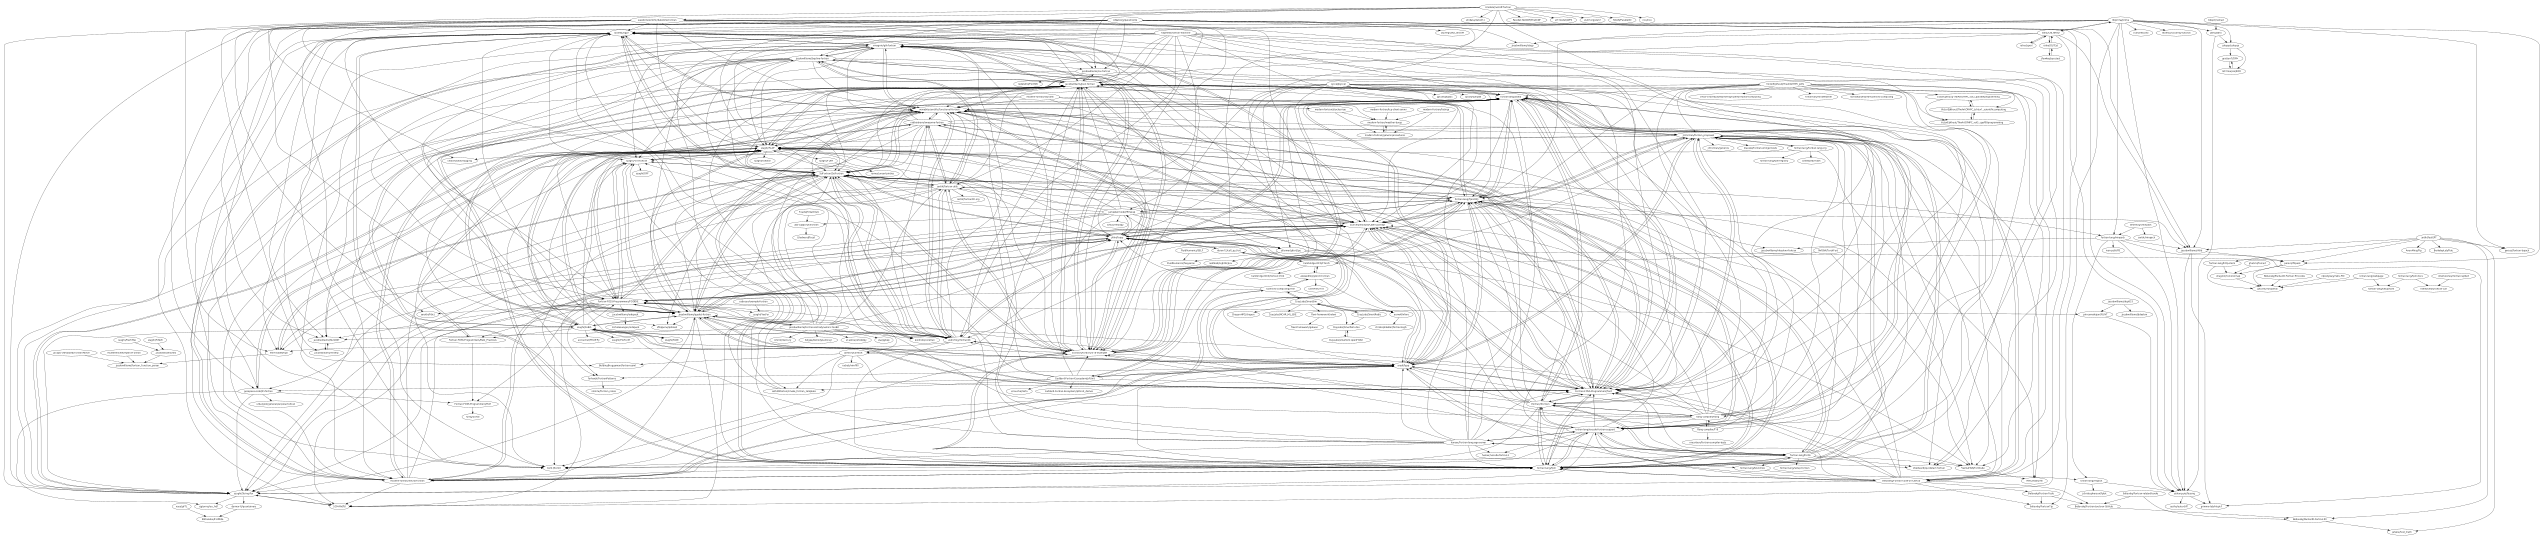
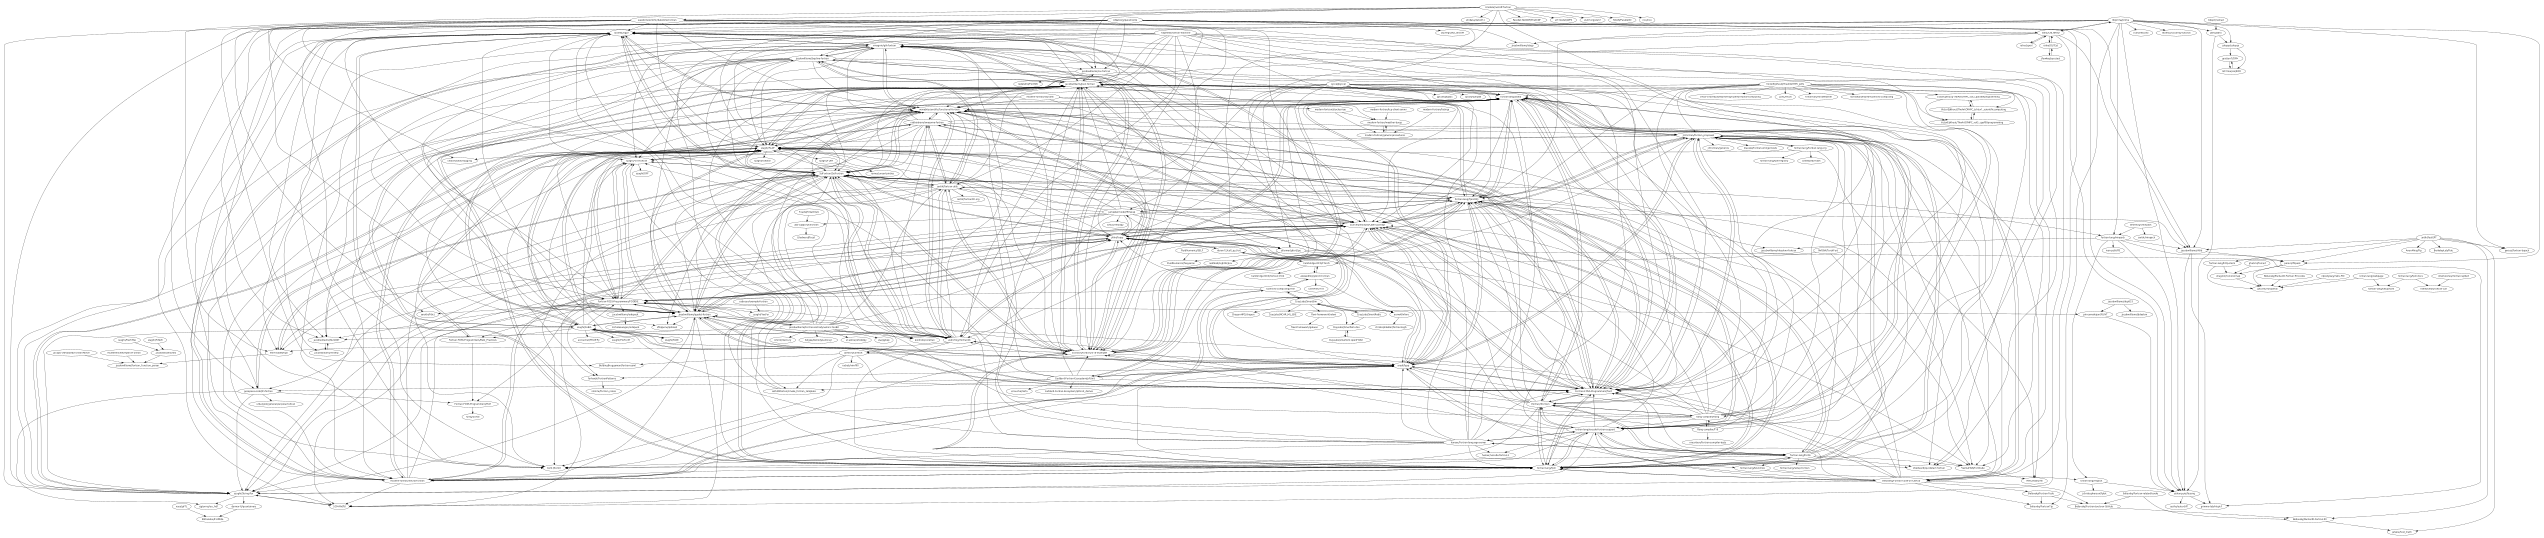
edge "cdslaborg/paramonte" -> "ralna/GALAHAD": added
node "LLNL/RAJA": added
edge "modern-fortran/listings" -> "modern-fortran/weather-buoys": removed
